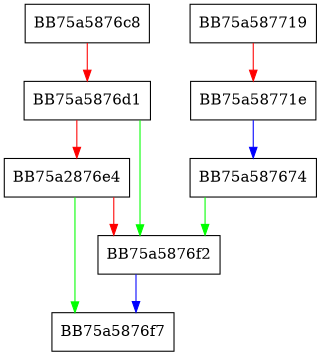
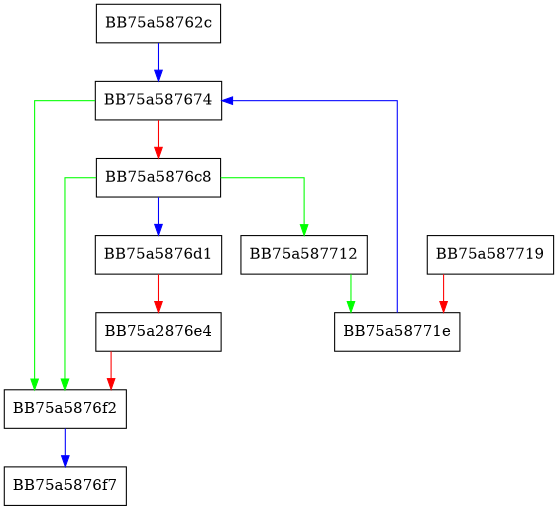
node "BB75a58762c": added
edge "BB75a5876c8" -> "BB75a5876d1": color red -> blue
edge "BB75a587674" -> "BB75a5876c8": added
edge "BB75a5876d1" -> "BB75a5876f2": now "BB75a5876c8" -> "BB75a5876f2"
edge "BB75a2876e4" -> "BB75a5876f7": removed
node "BB75a587712": added
